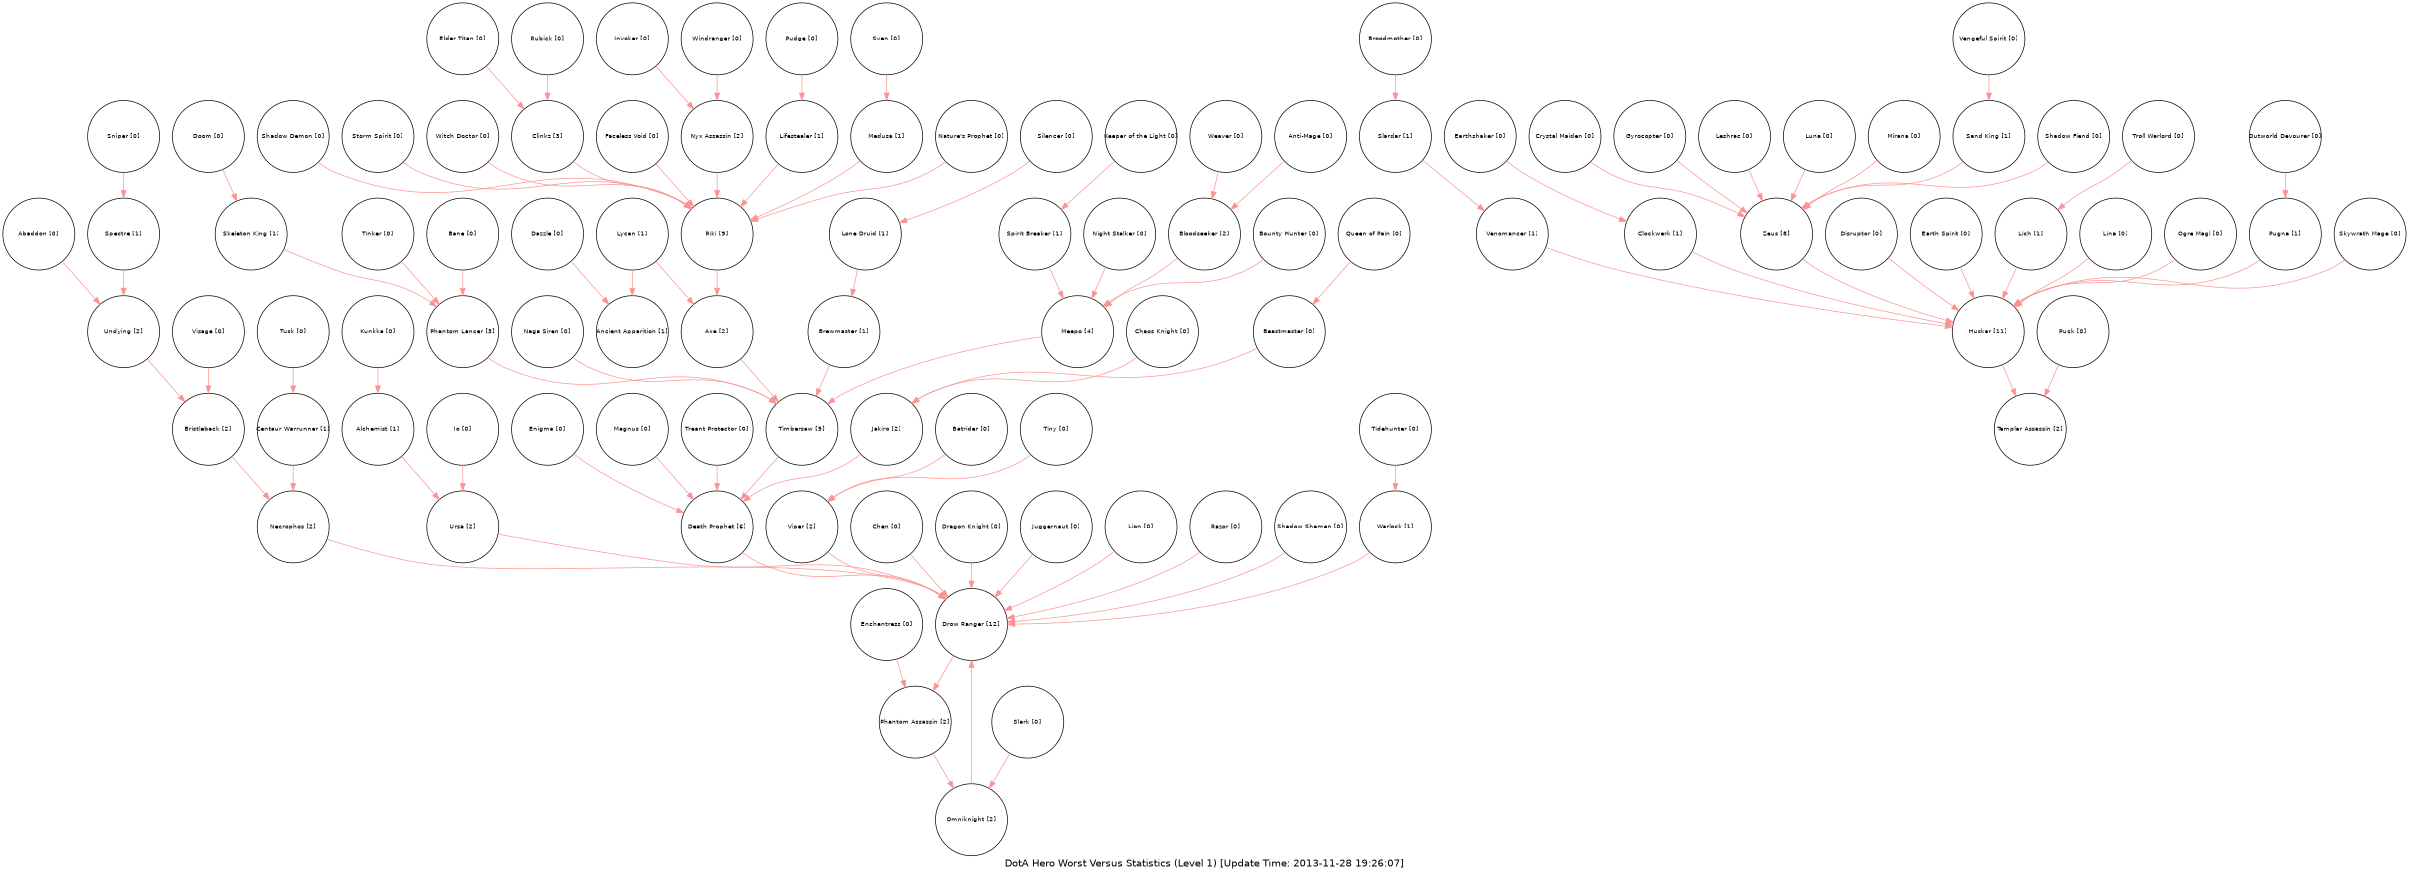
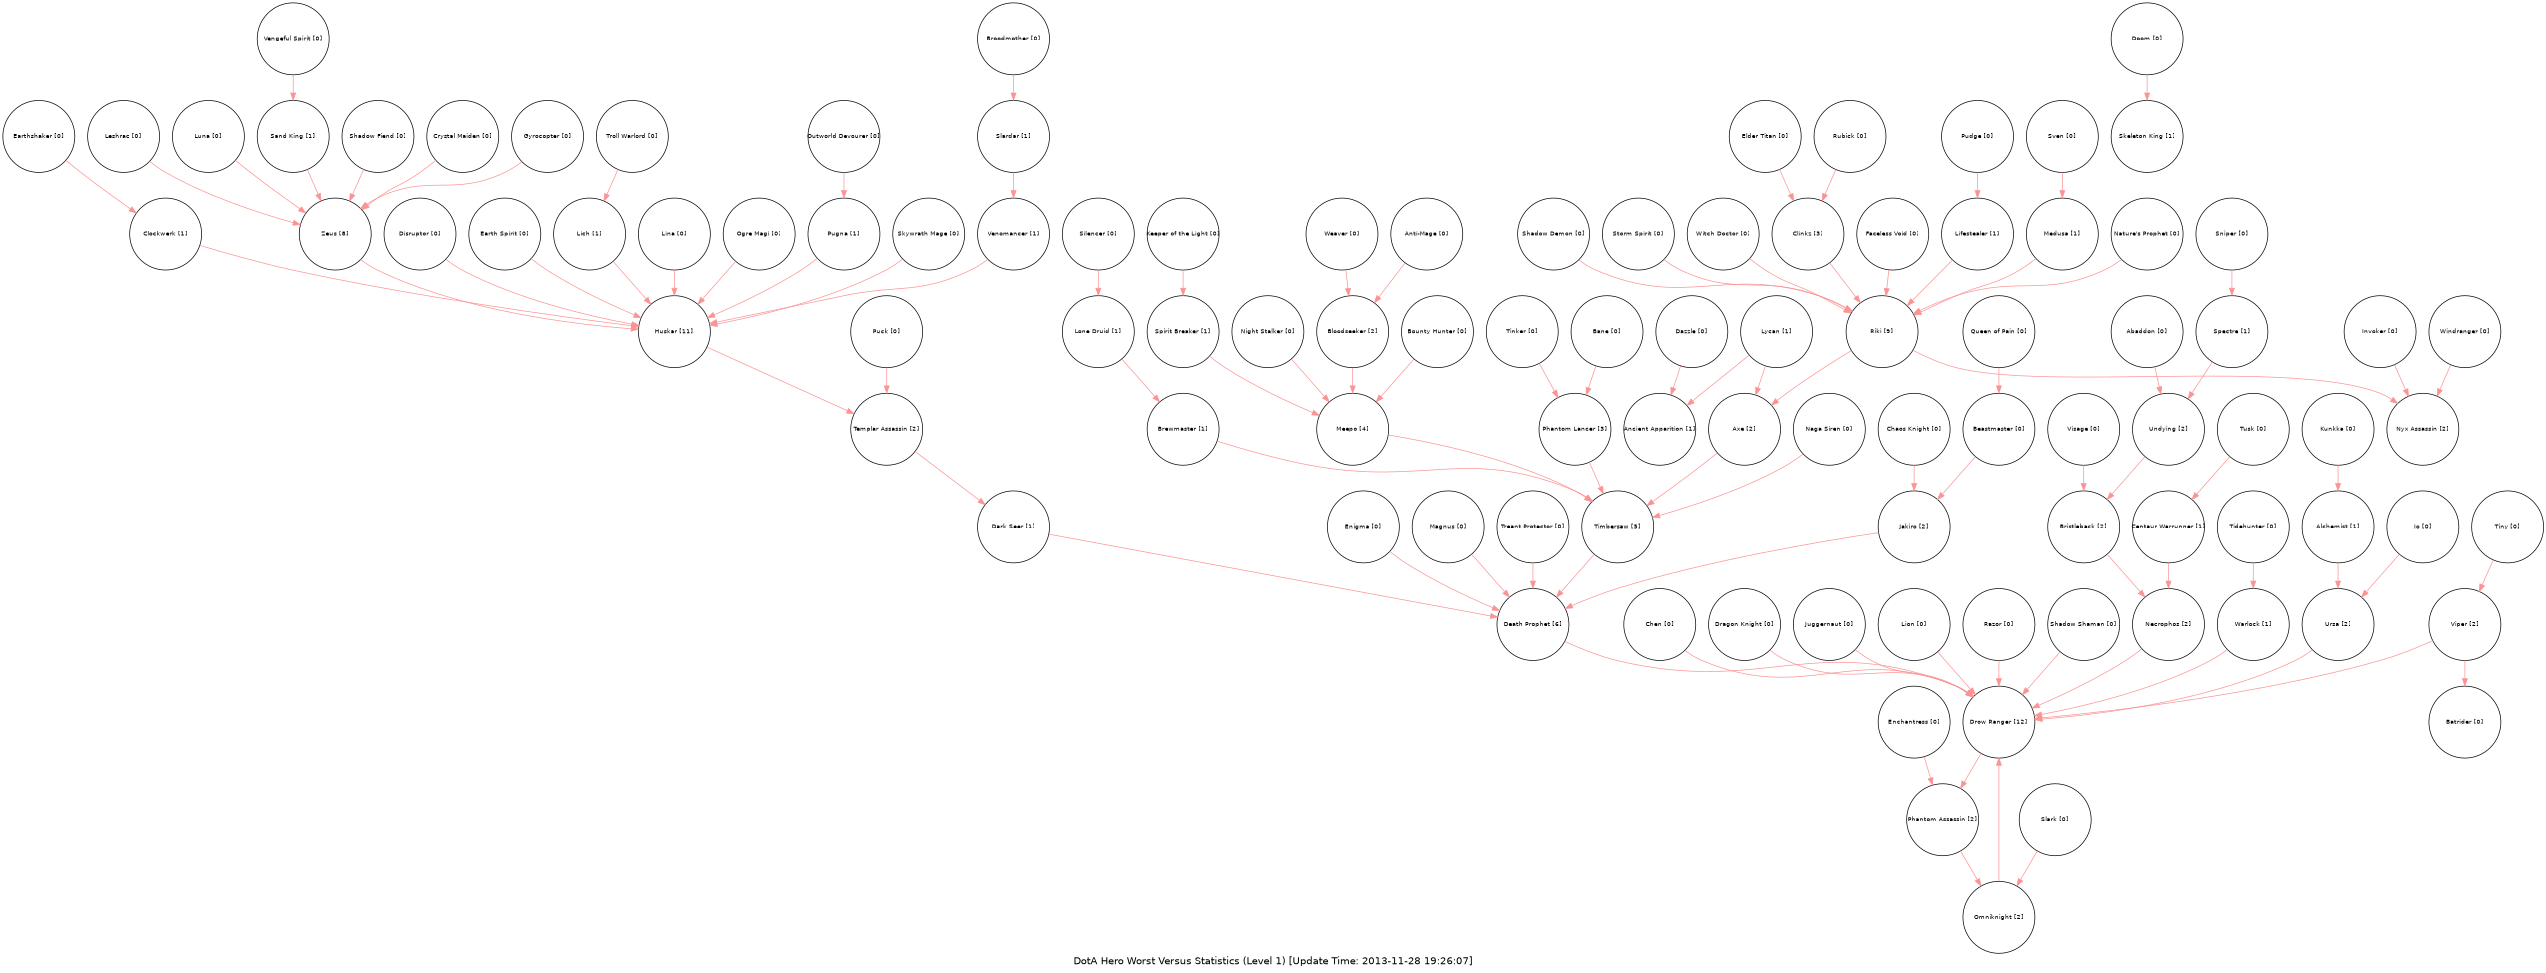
node "Mirana [0]": removed
edge "Nyx Assassin [2]" -> "Riki [9]": reversed
edge "Skeleton King [1]" -> "Phantom Lancer [3]": removed
edge "Batrider [0]" -> "Viper [2]": reversed
node "Dark Seer [1]": added
